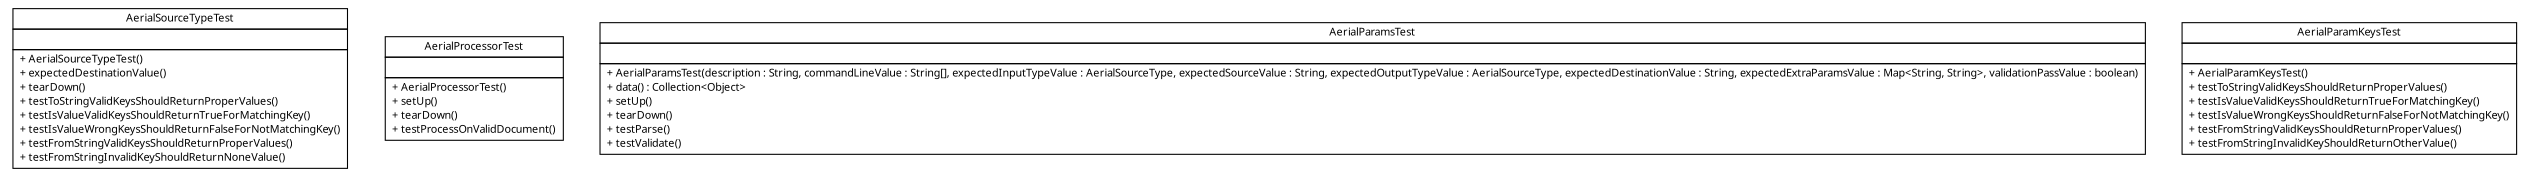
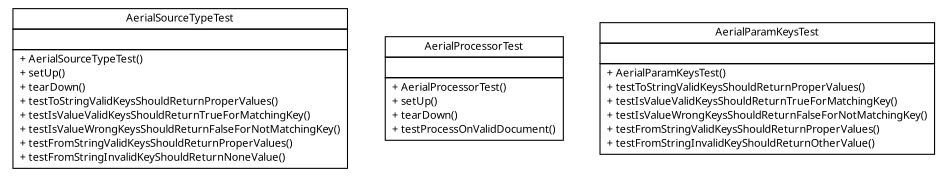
node "AerialSourceTypeTest": text "+ expectedDestinationValue()" -> "+ setUp()"
node "AerialParamsTest": removed
